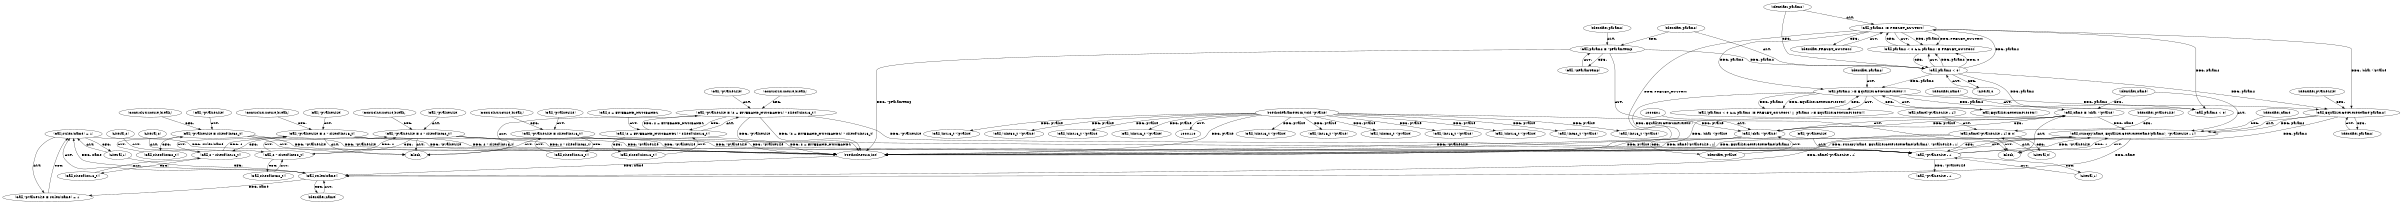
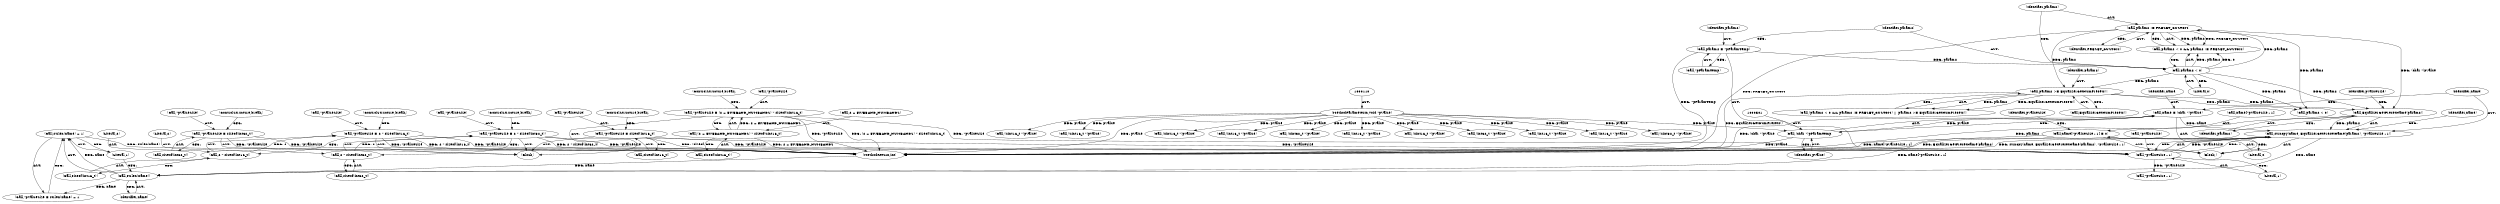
edge "(MethodParameterIn,void *pValue)" -> "1000110": reversed
node "(Call,(char *)pValue)": label "(Call,(char *)pValue)" -> "(Call,(char *)pParamTemp)"
edge "(Call,*pValueSize = sizeof(int16_t))" -> "(MethodReturn,int)": label "DDG: *pValueSize" -> "DDG: *sizeof"
